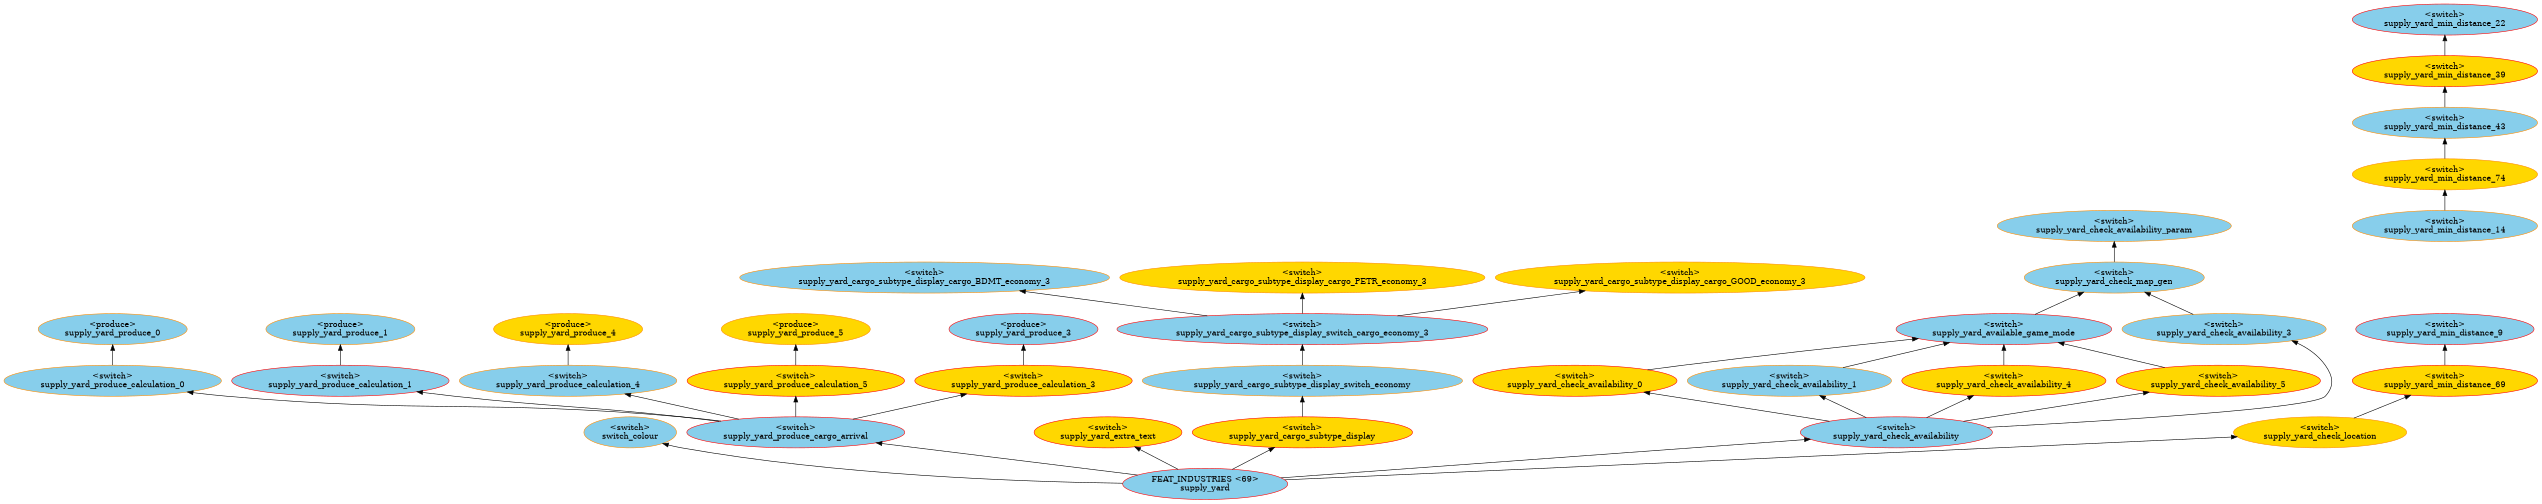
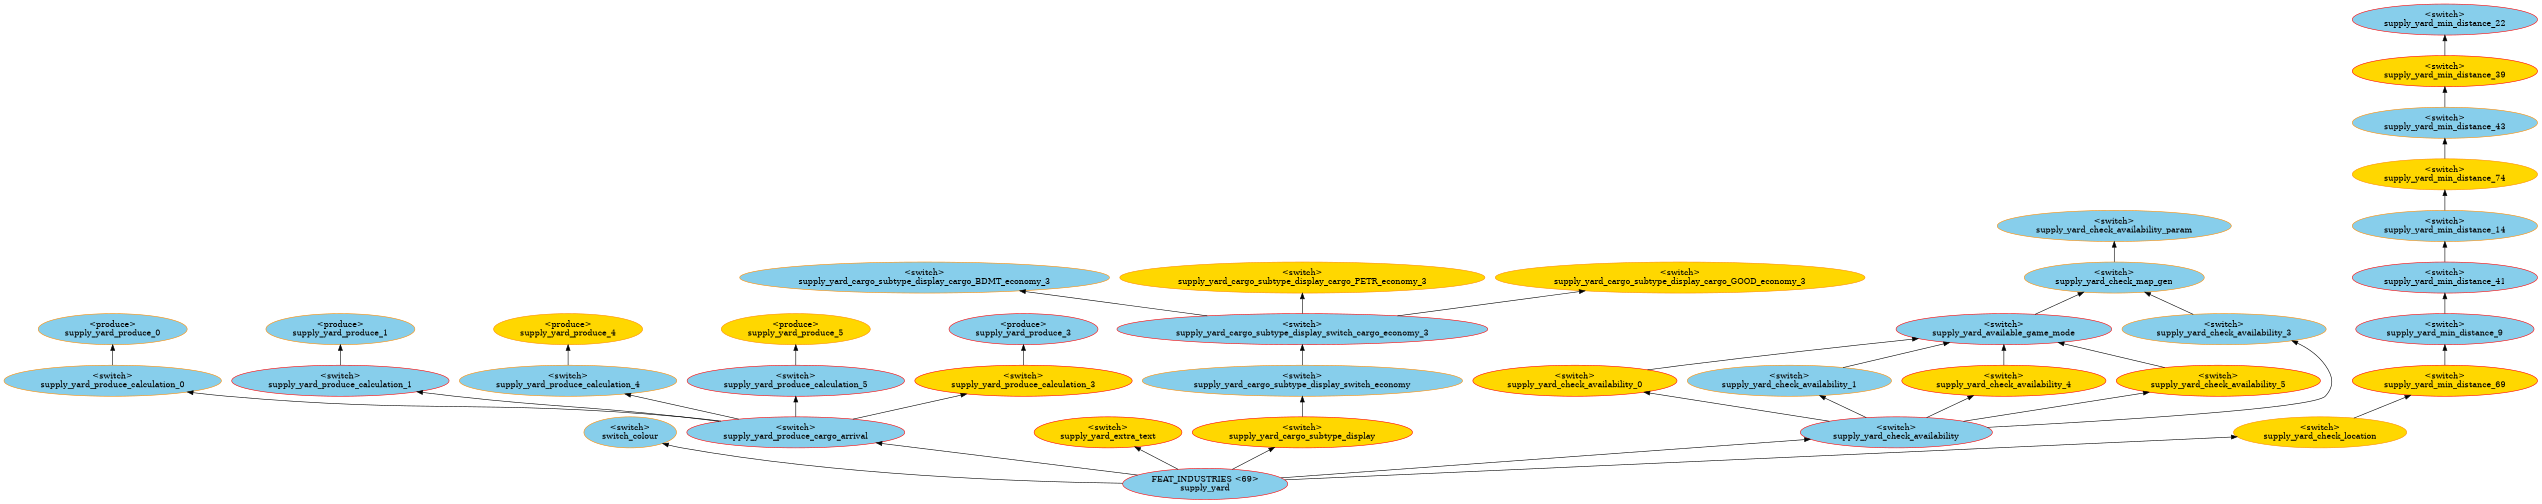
node "<switch> supply_yard_min_distance_41": added
node "<switch> supply_yard_produce_calculation_5": fillcolor gold -> skyblue
